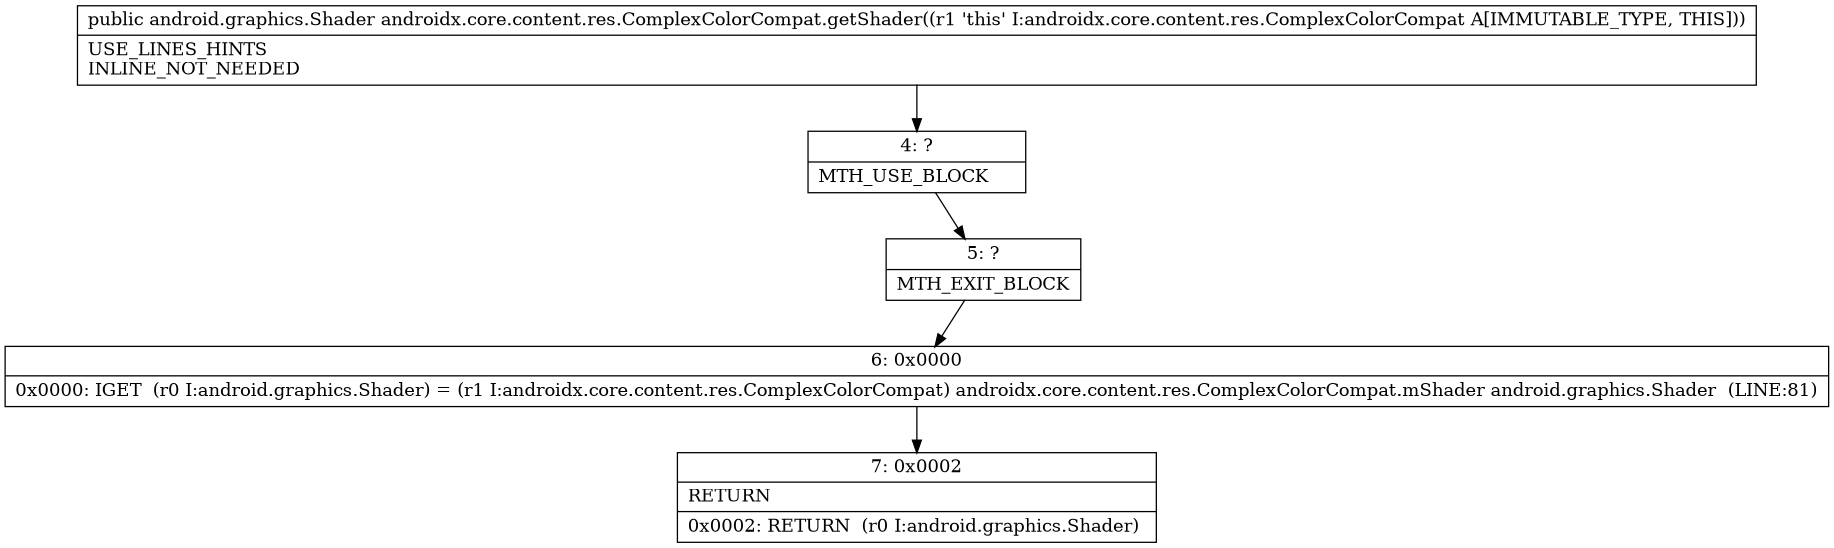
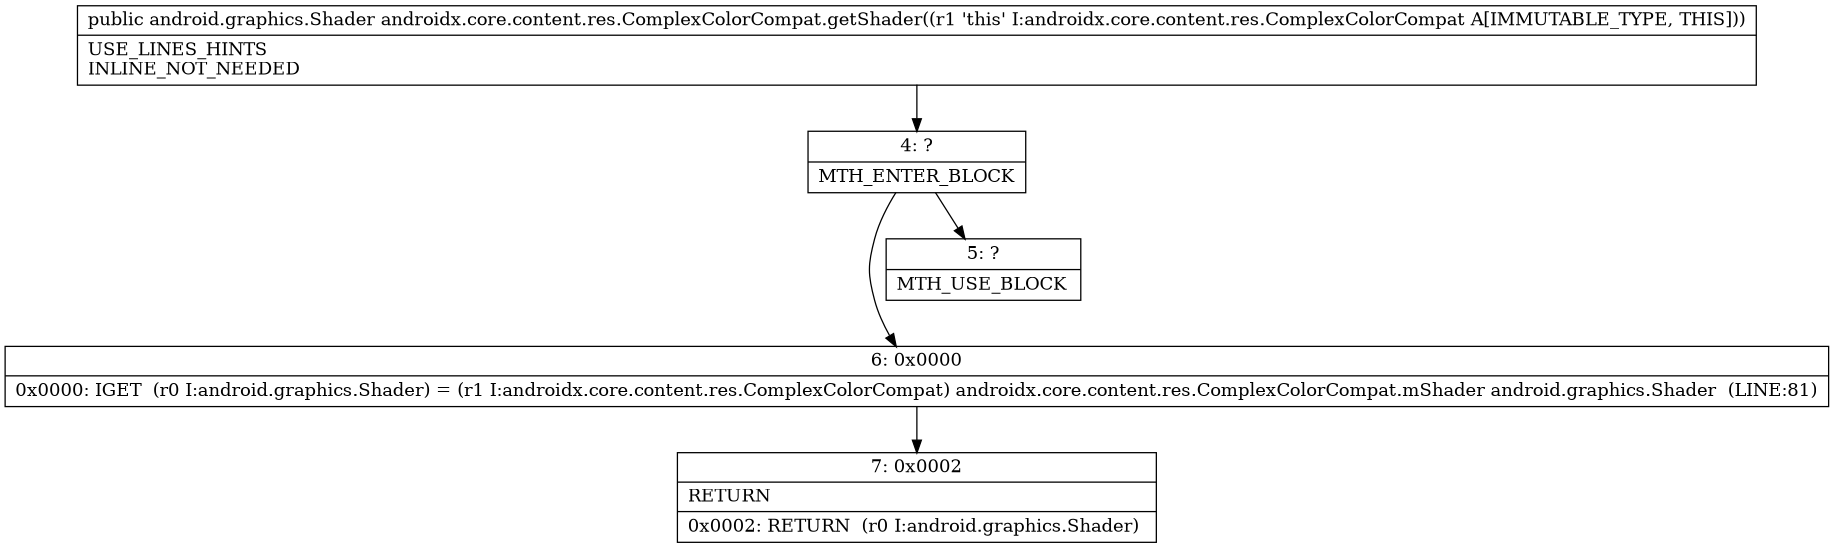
node "4: ?": text "MTH_USE_BLOCK" -> "MTH_ENTER_BLOCK"
node "5: ?": text "MTH_EXIT_BLOCK" -> "MTH_USE_BLOCK"
edge "5: ?" -> "6: 0x0000": now "4: ?" -> "6: 0x0000"
